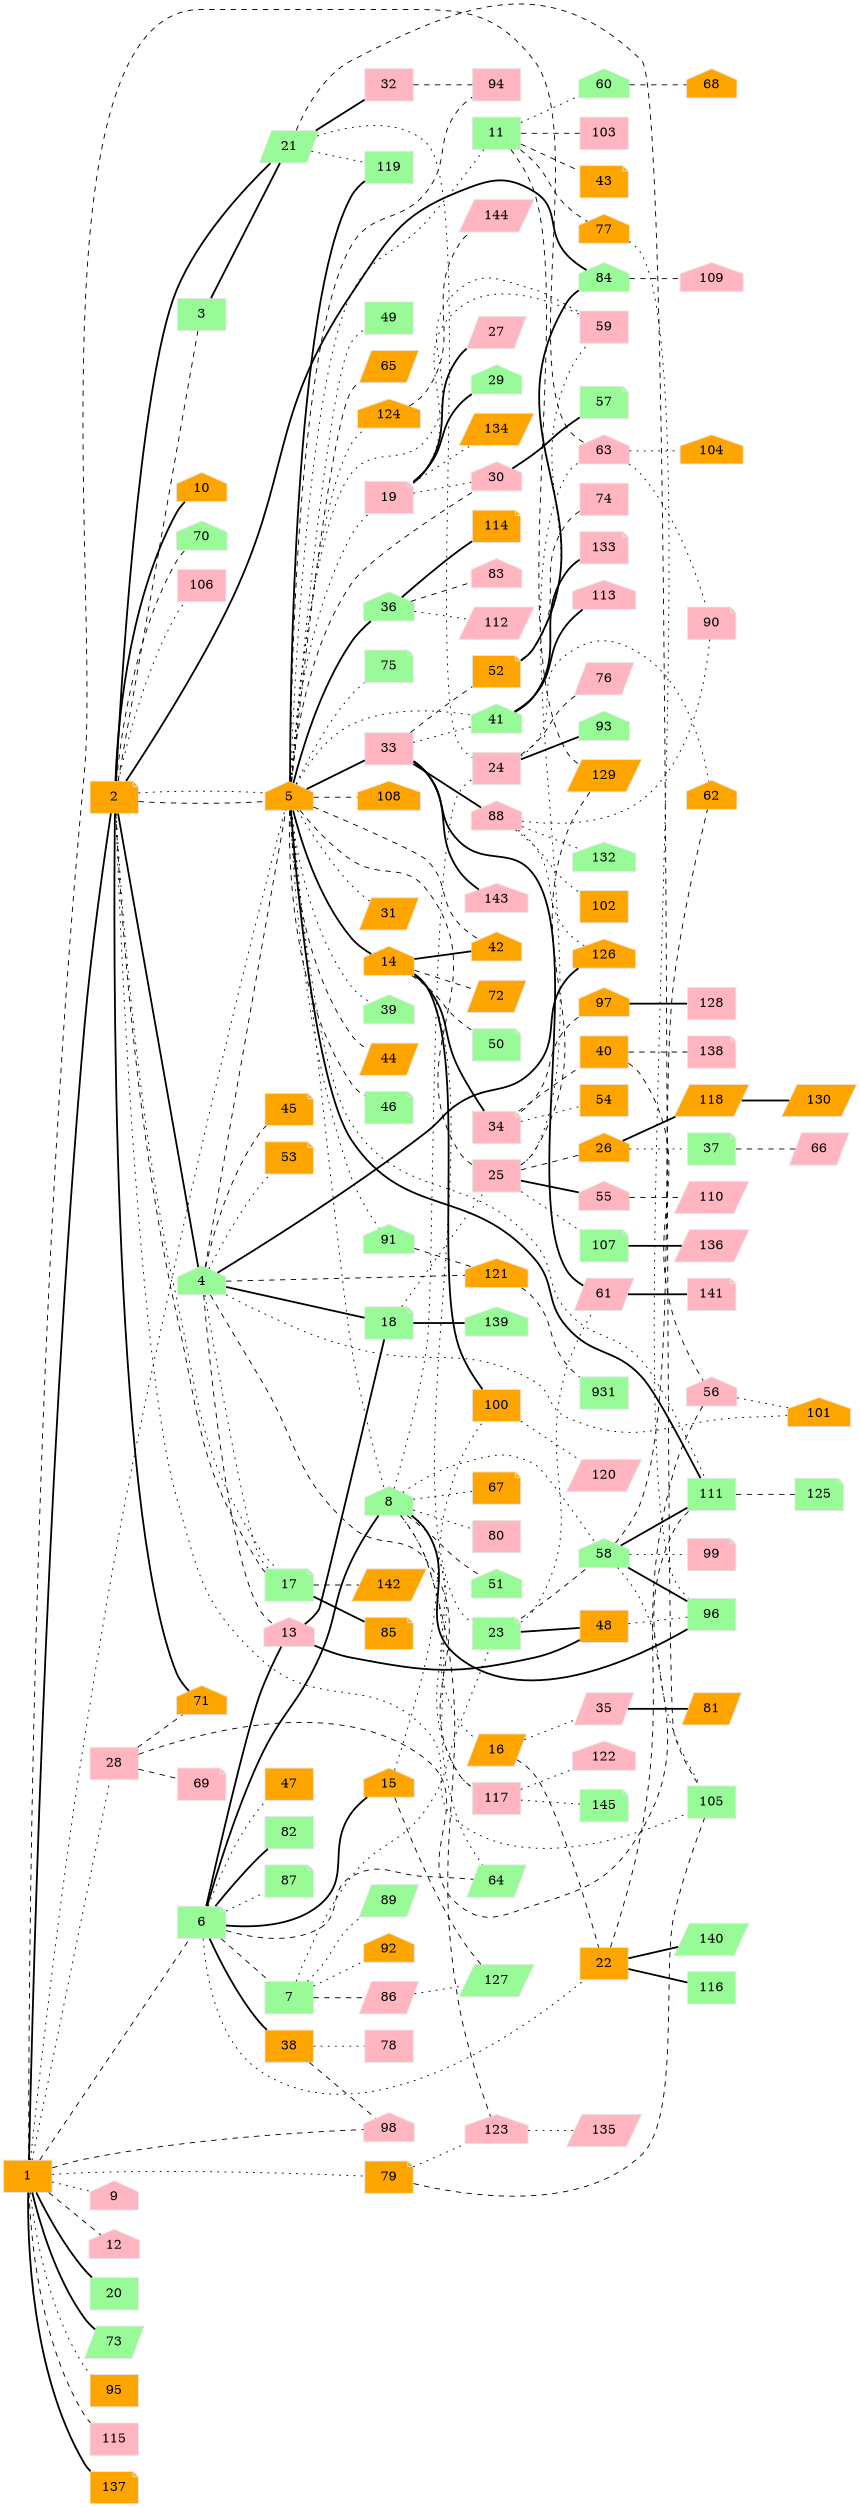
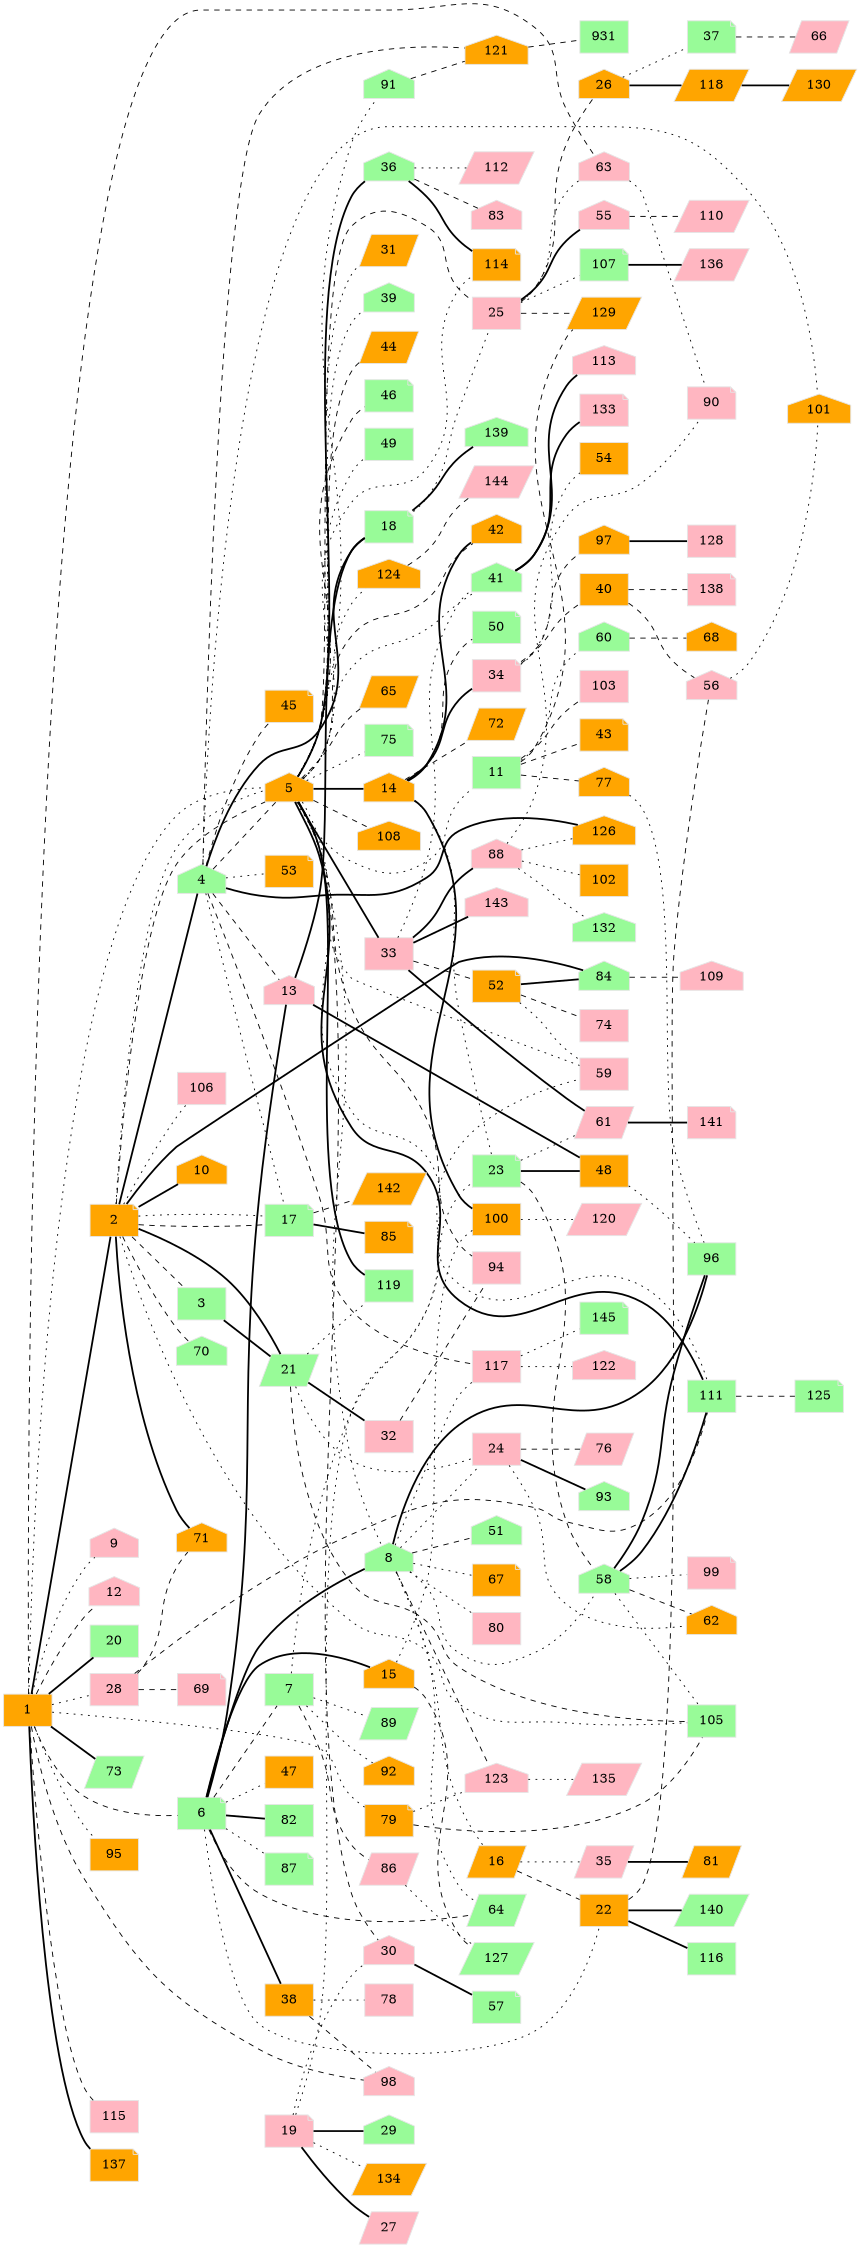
node "104": removed
edge "19" -- "5": now "114" -- "5"
